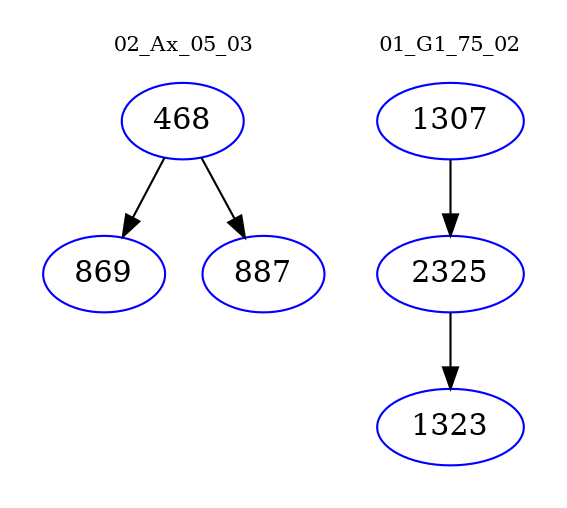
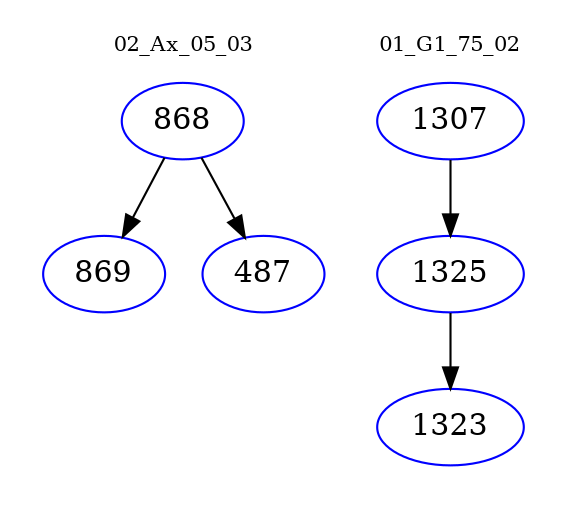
node "468": label "468" -> "868"
node "887": label "887" -> "487"
node "2325": label "2325" -> "1325"
